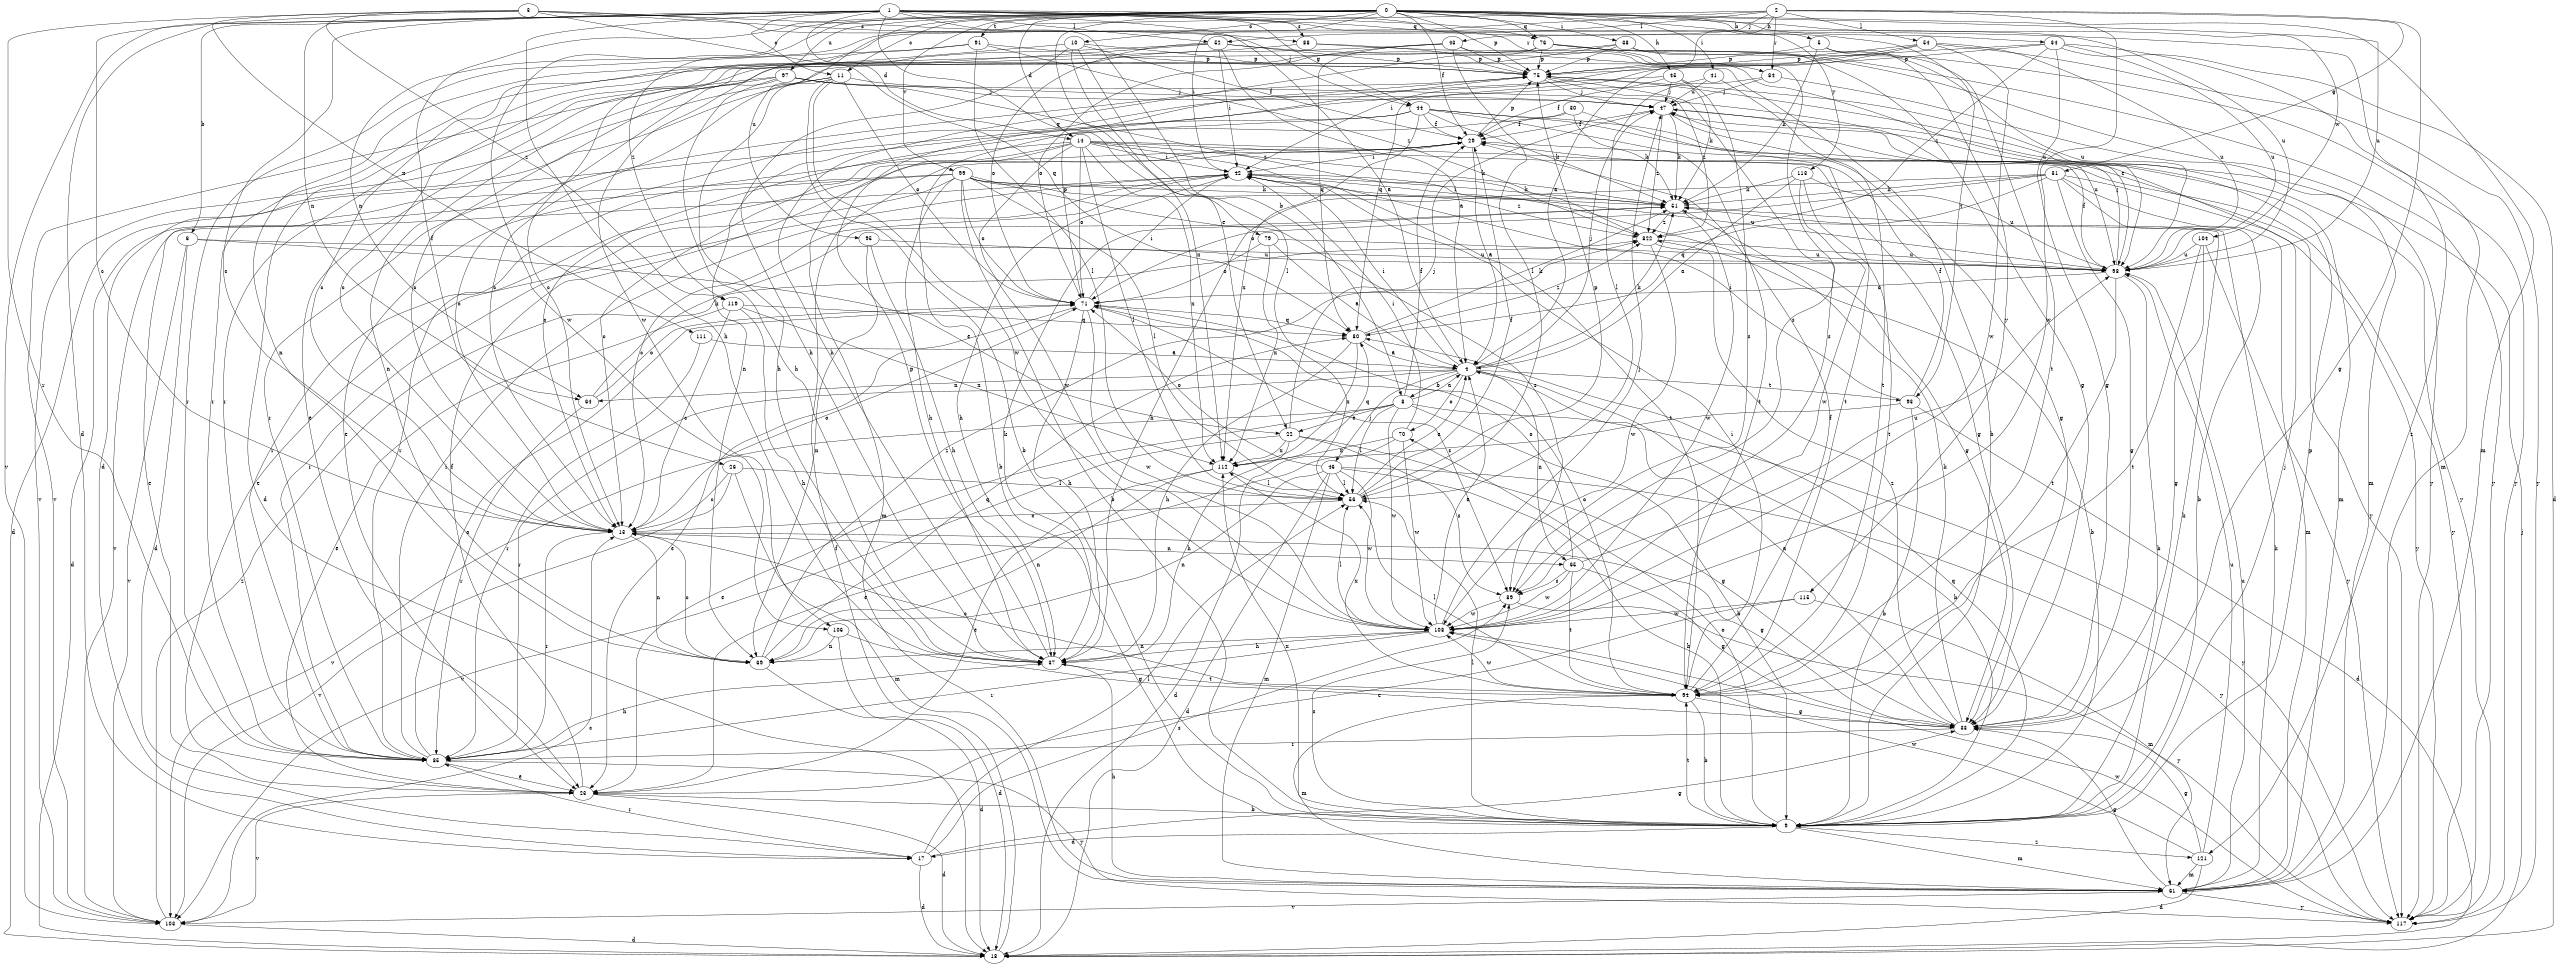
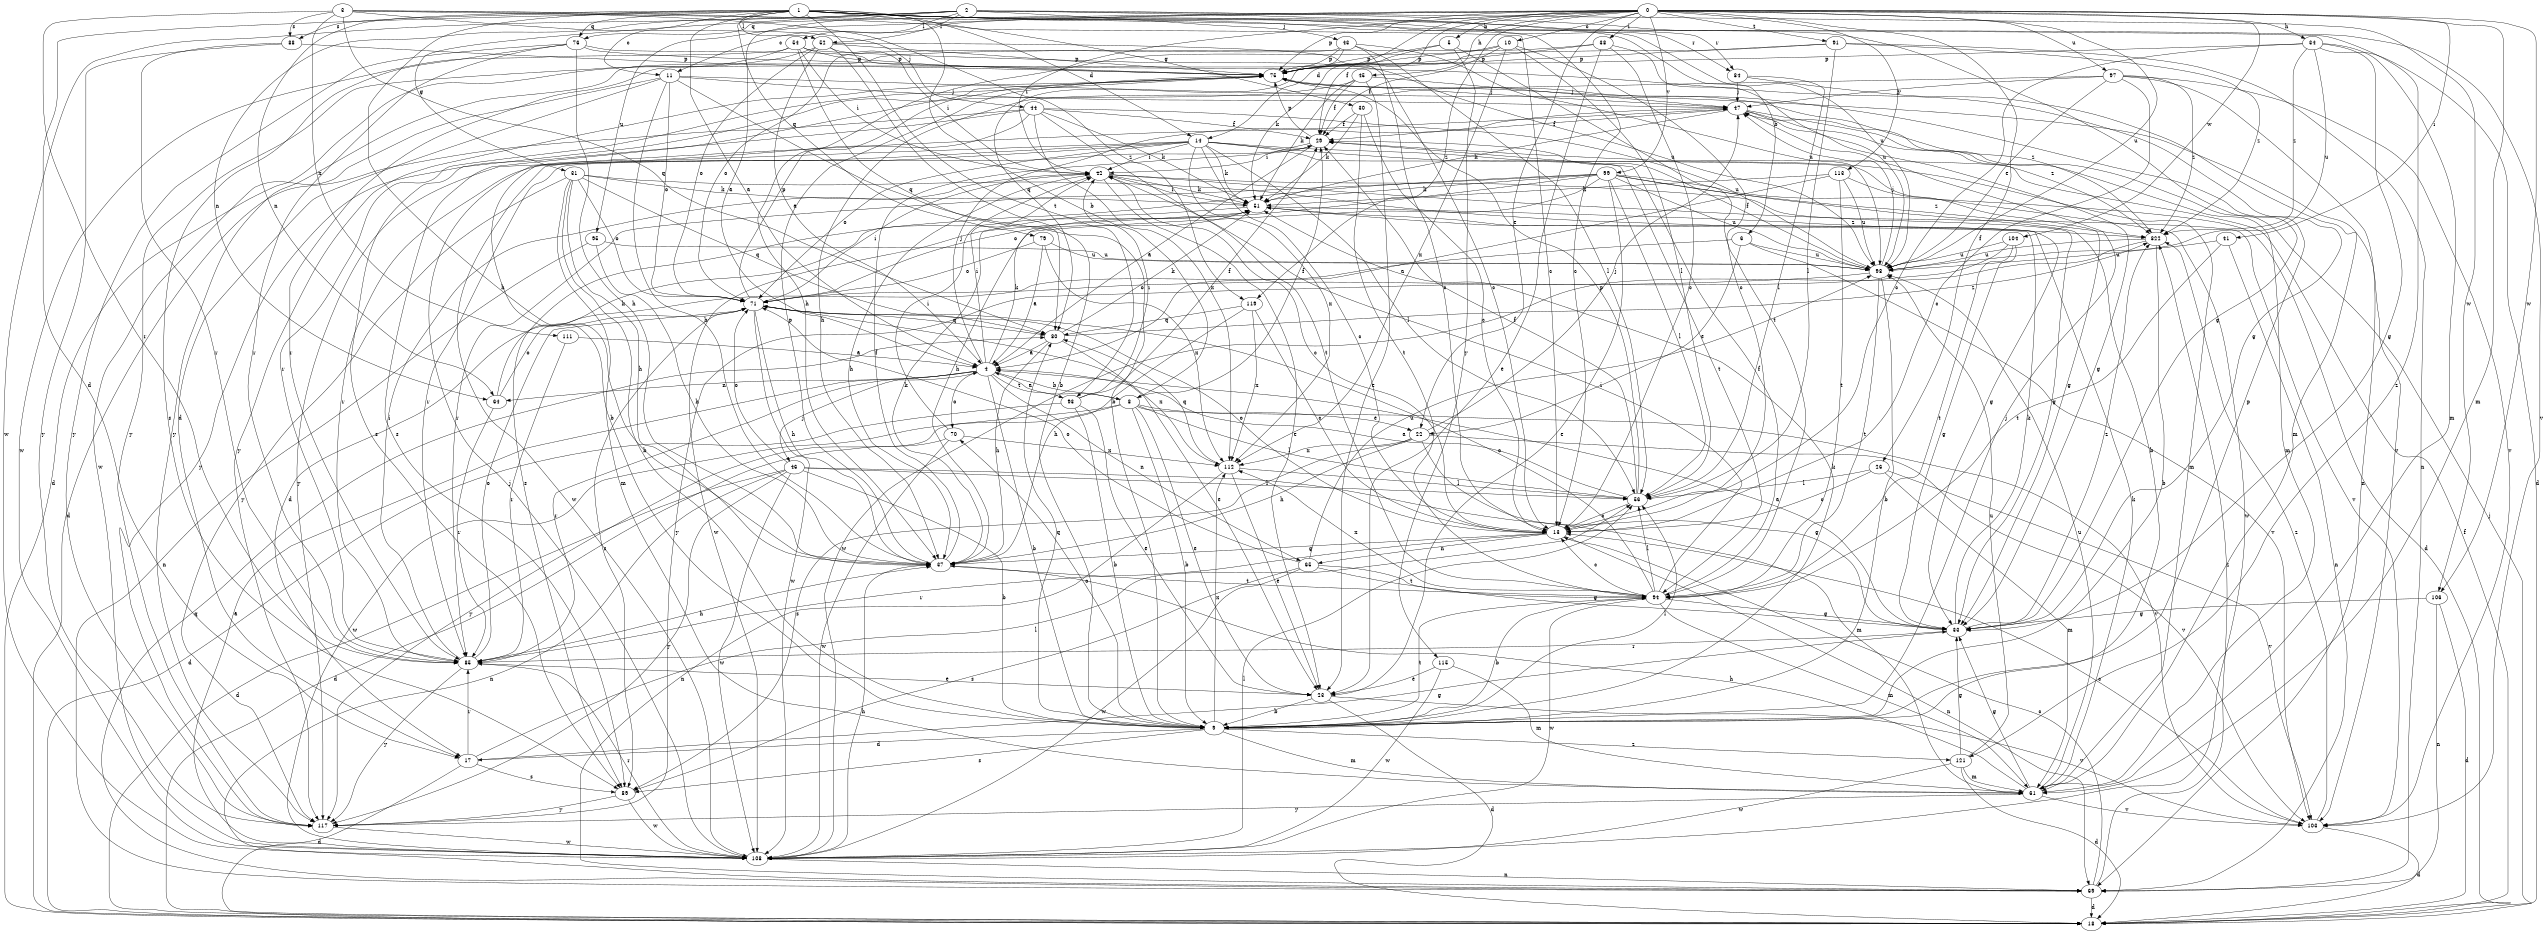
edge "1" -> "44": now "1" -> "30"
edge "41" -> "47": now "41" -> "98"
edge "23" -> "29": now "37" -> "29"
edge "13" -> "33": now "13" -> "37"
edge "119" -> "23": removed, label "e"
